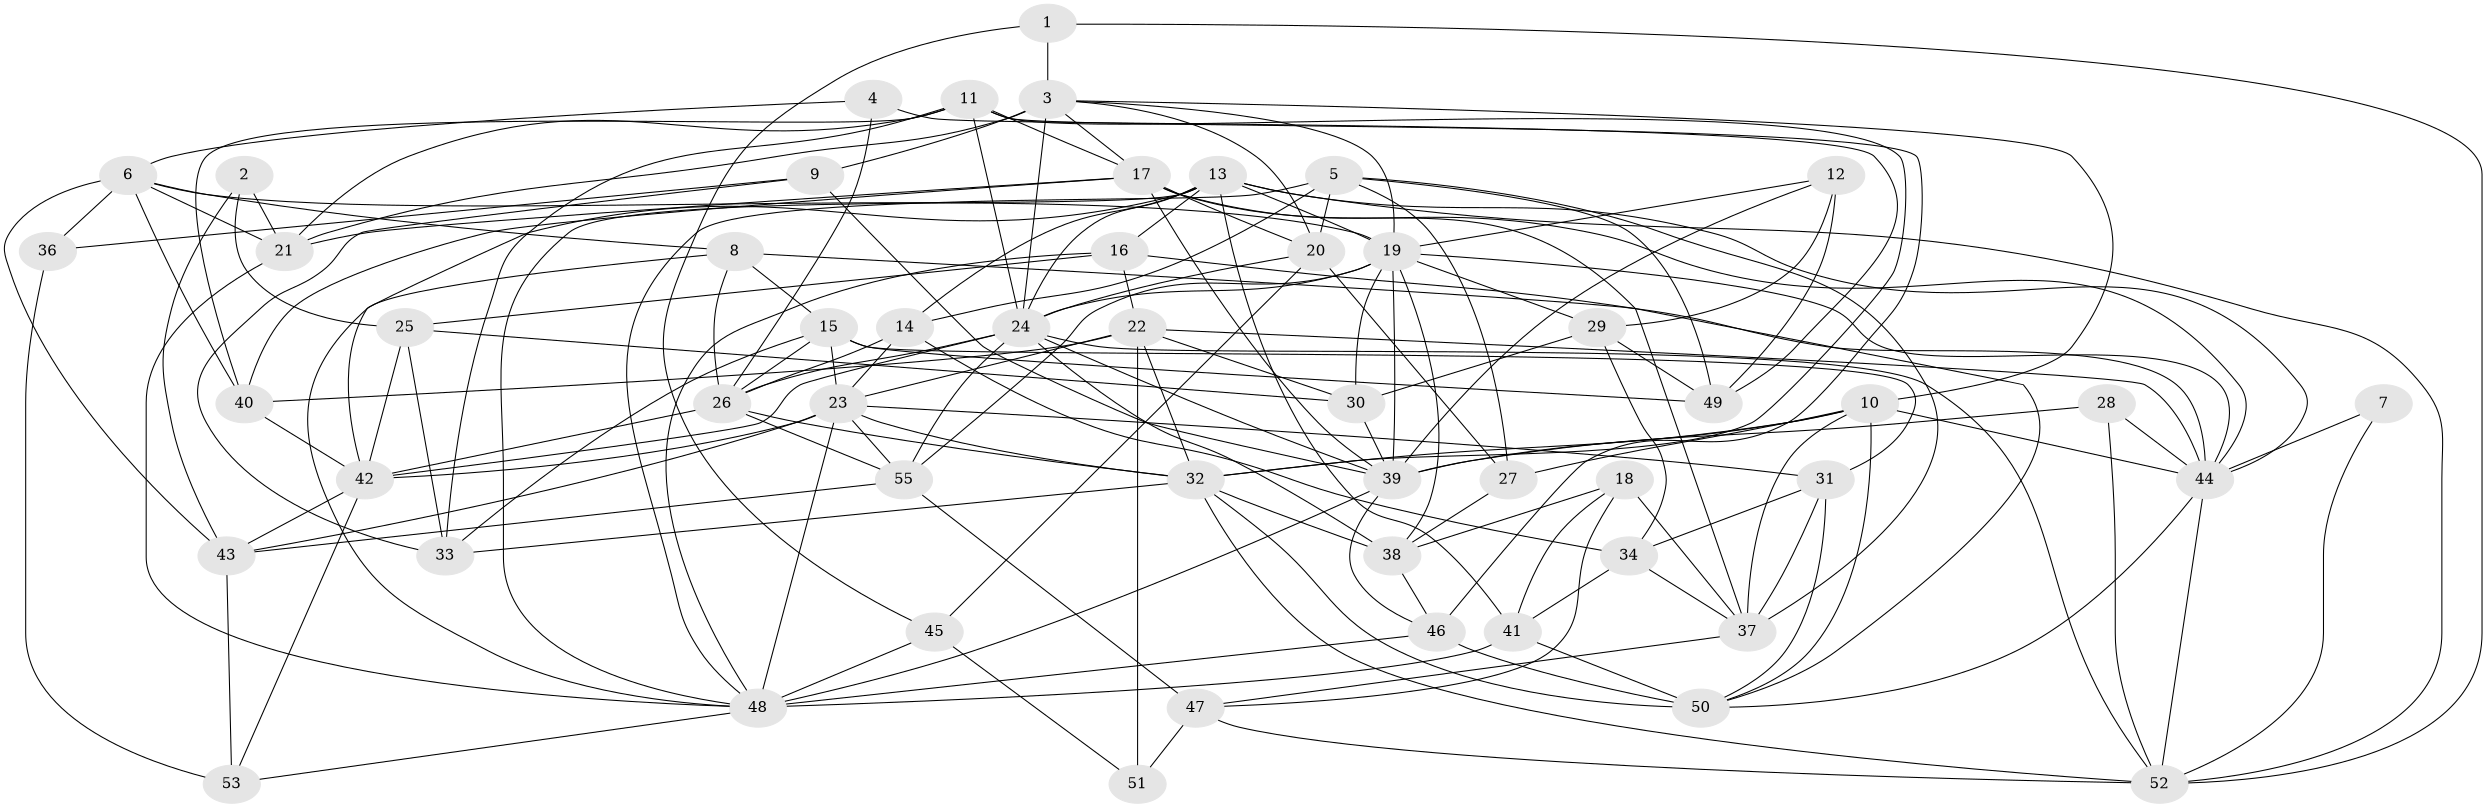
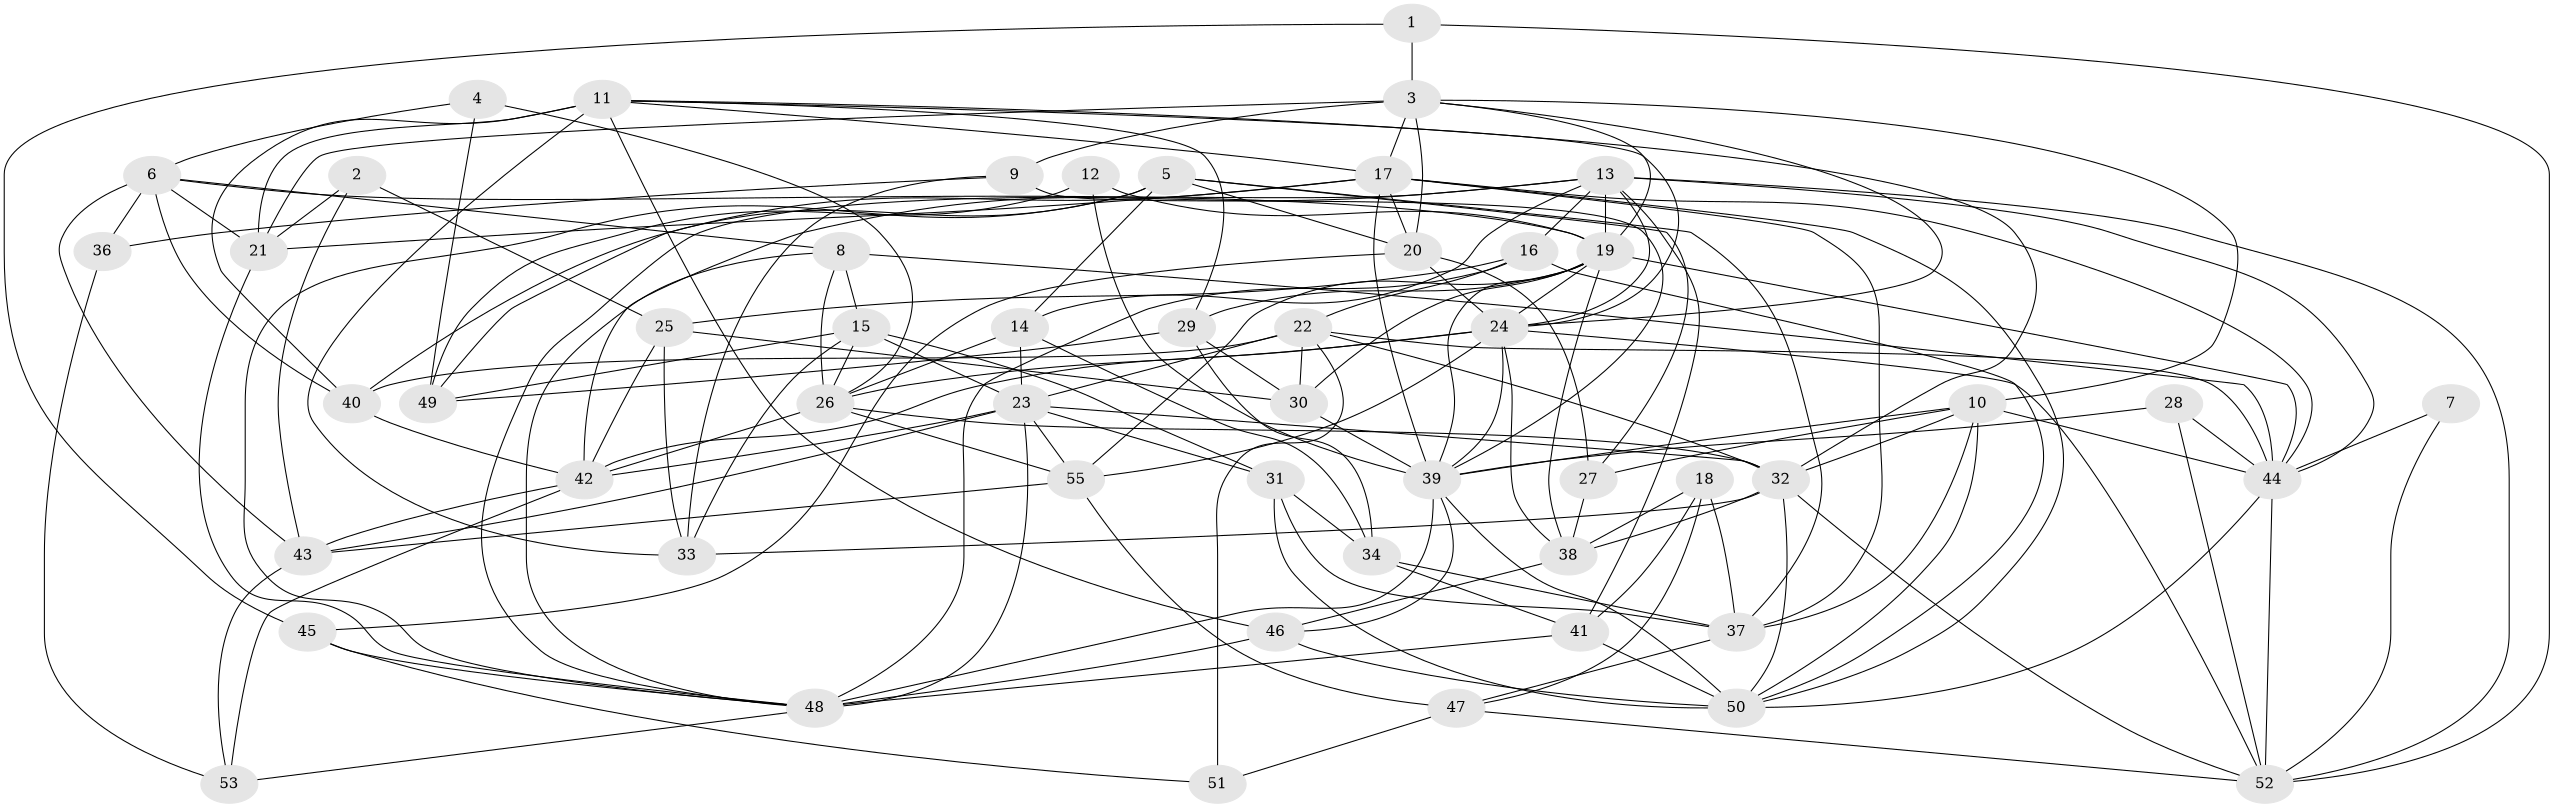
edge "12" -- "29": now "11" -- "29"
edge "17" -- "50": added
edge "39" -- "50": added
